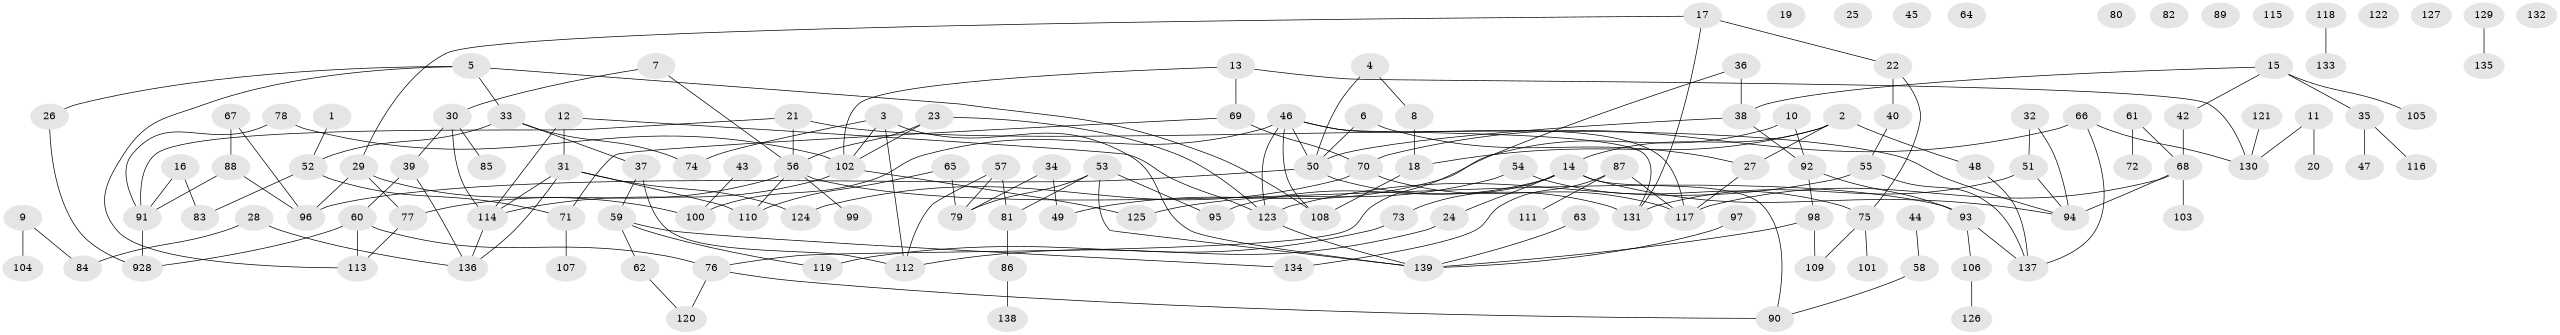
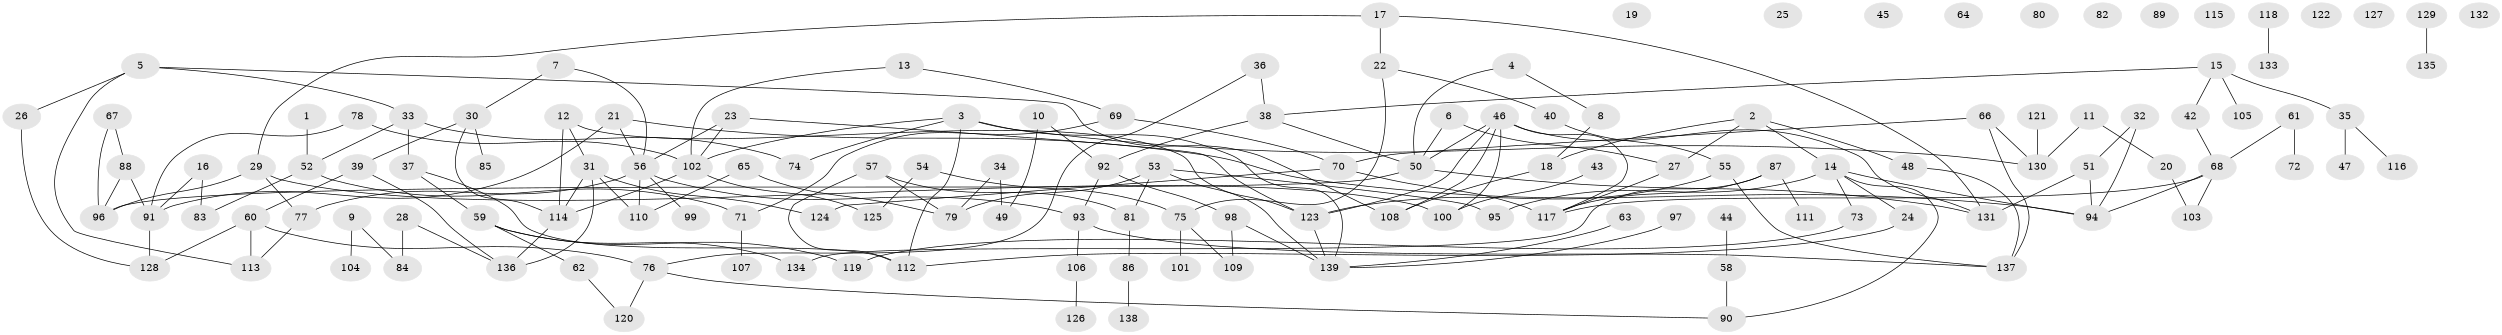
edge "13" -- "130": now "3" -- "130"
edge "20" -- "103": added
node "928": label "928" -> "128"
